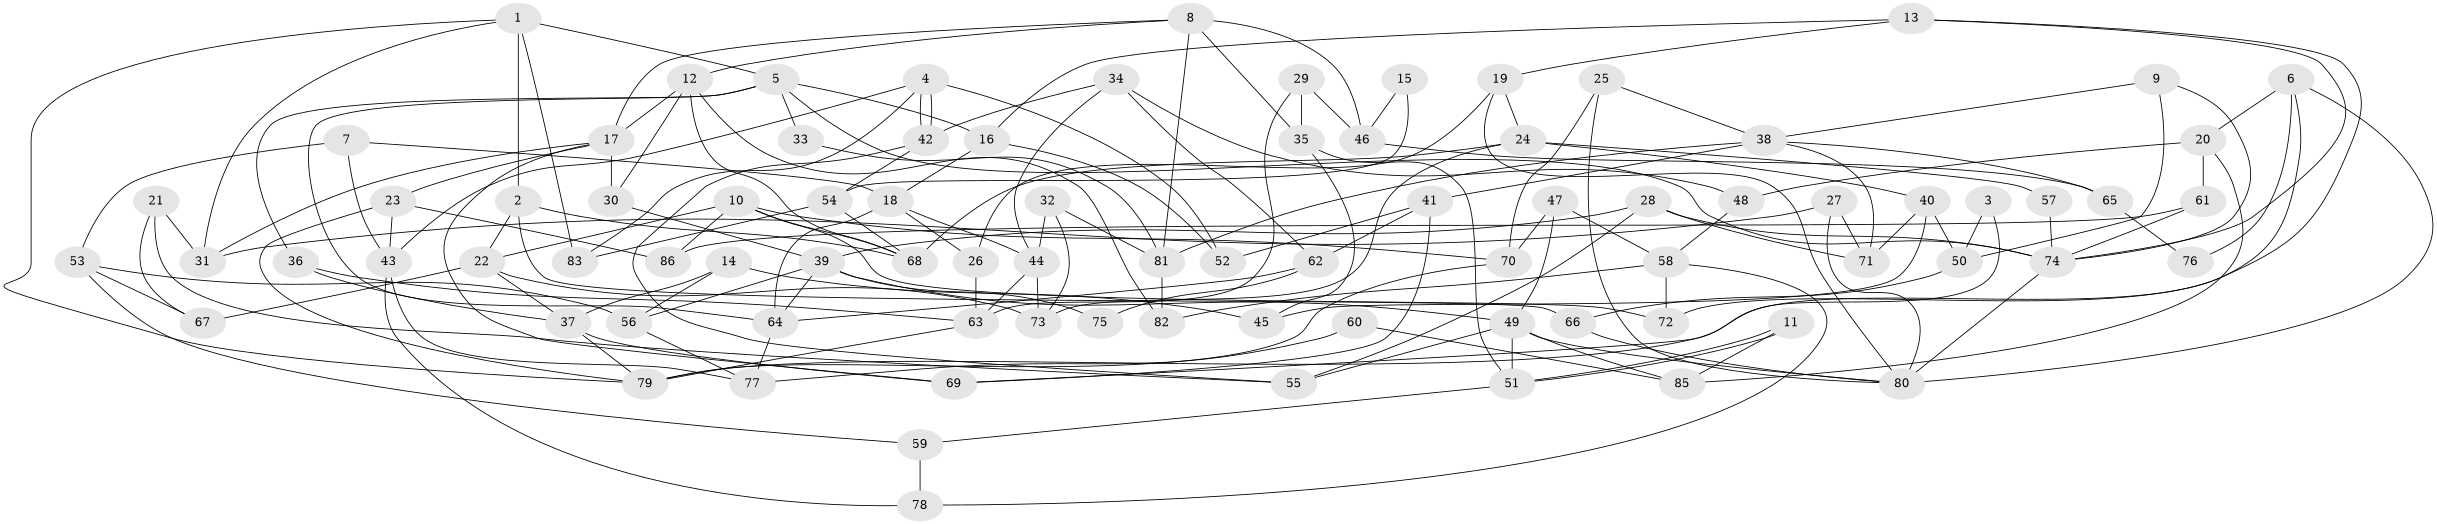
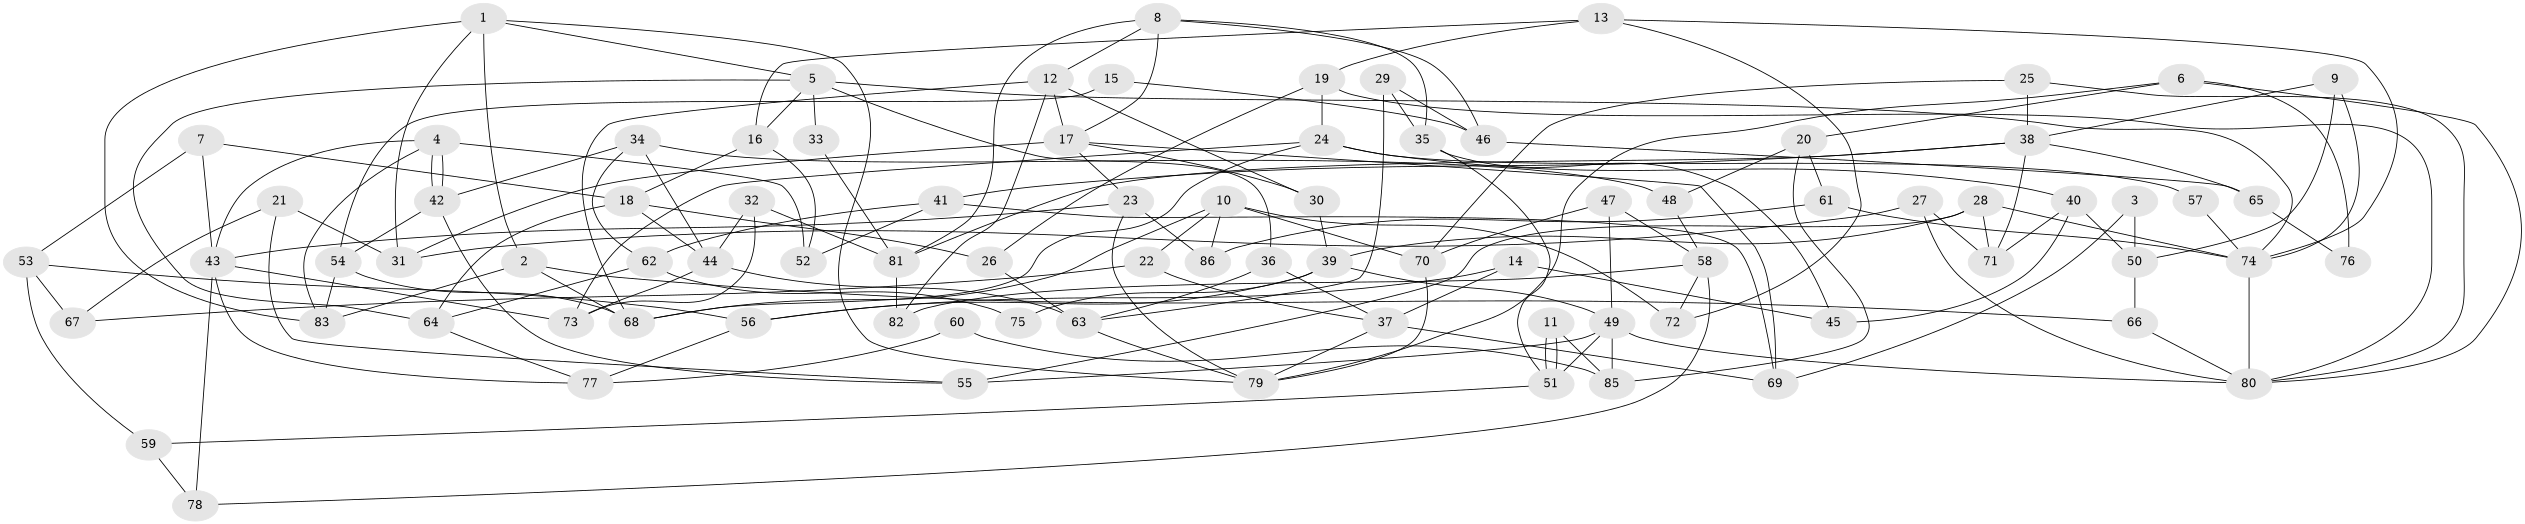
edge "2" -- "22": now "2" -- "83"
edge "22" -- "73": now "43" -- "73"
edge "39" -- "64": removed
